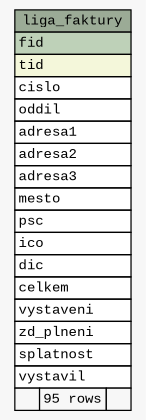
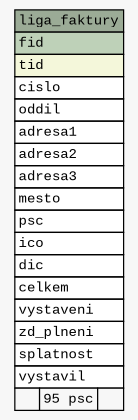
node "liga_faktury": text "95 rows" -> "95 psc"
